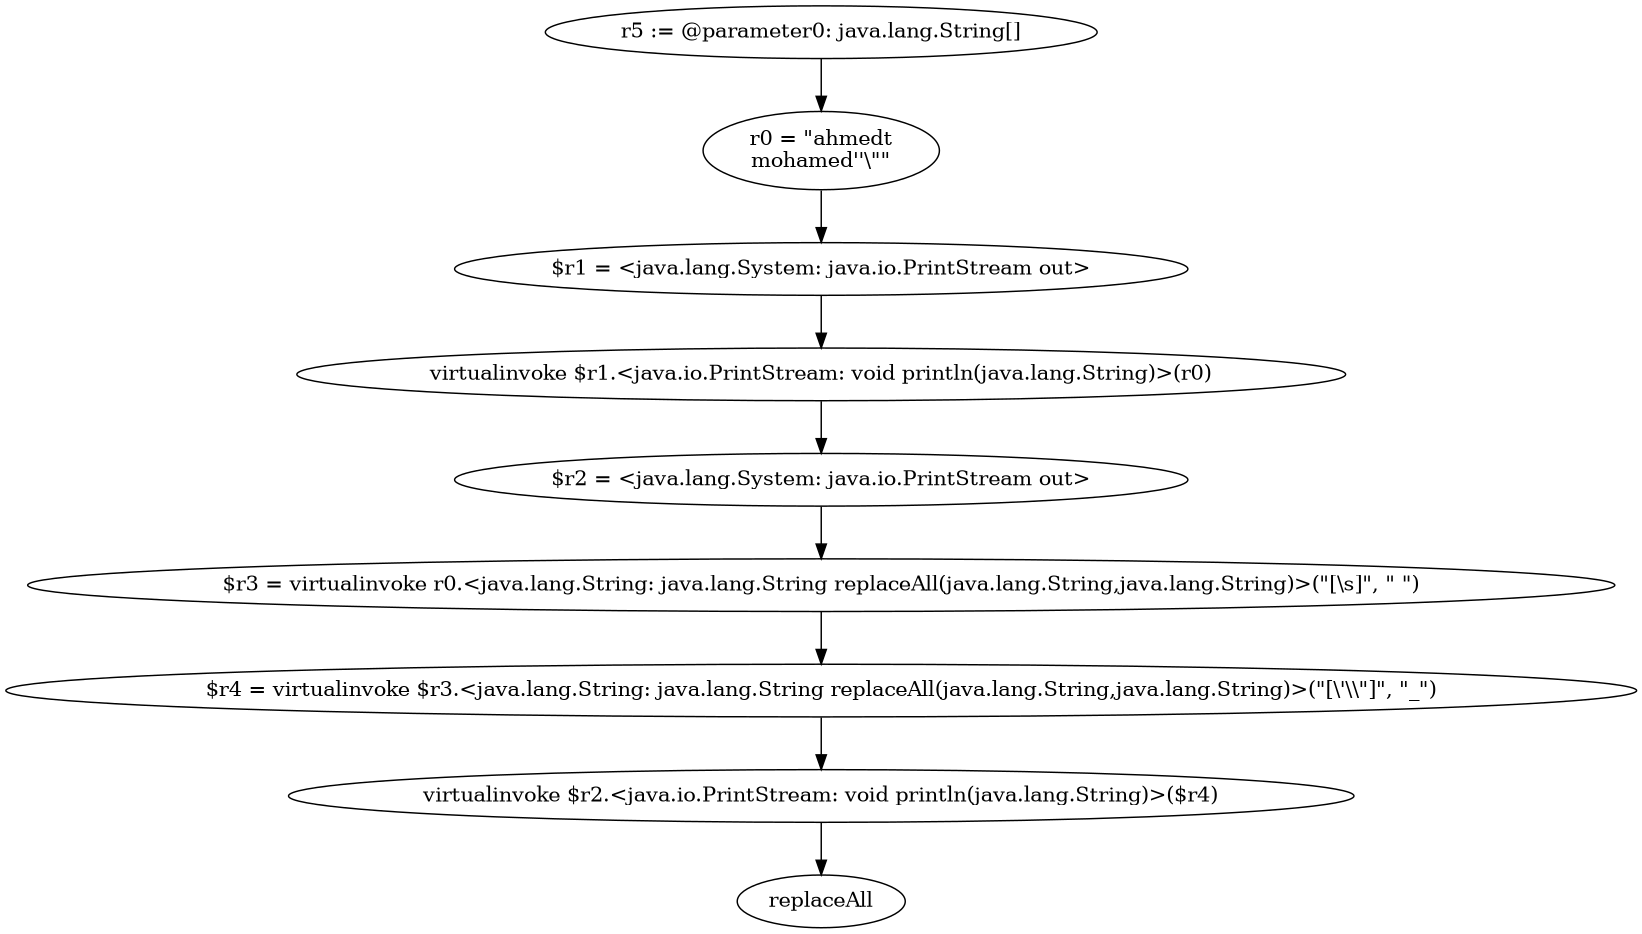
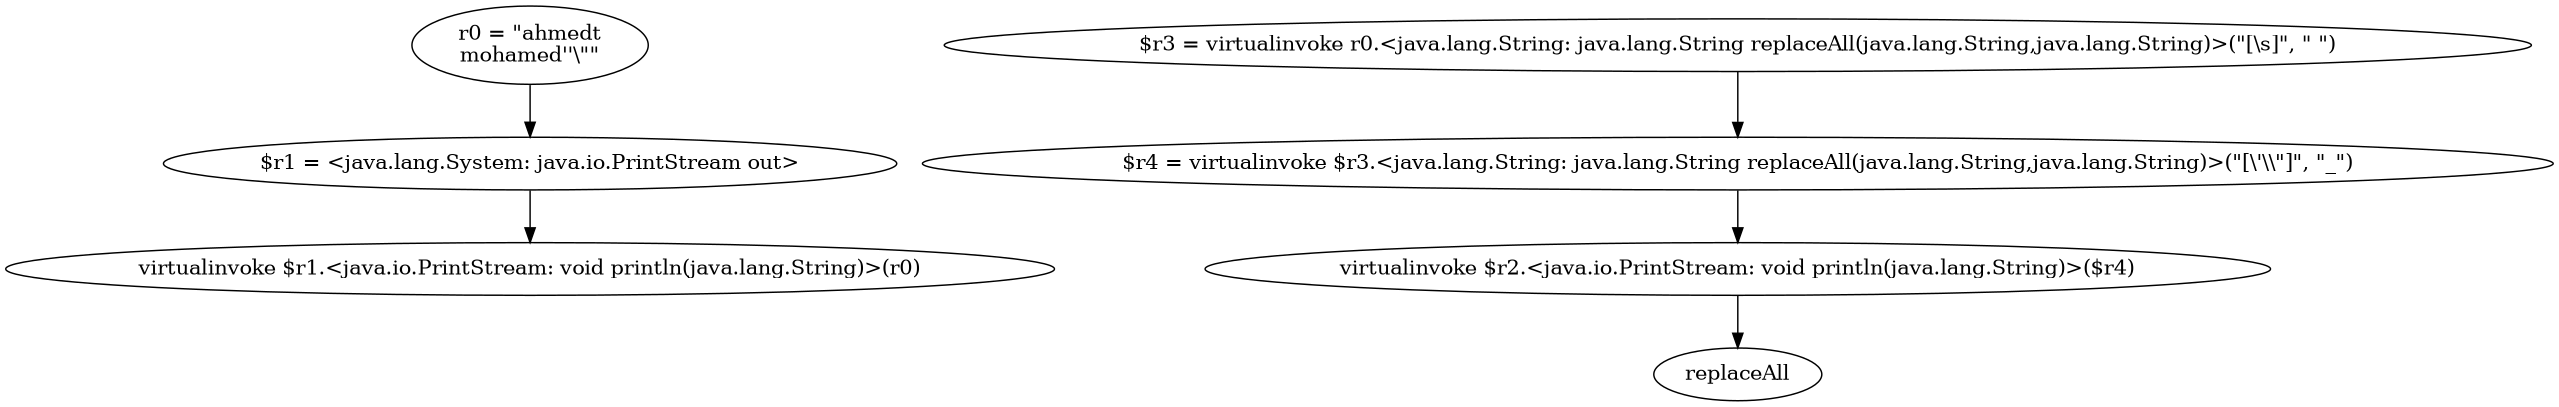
node "r5 := @parameter0: java.lang.String[]": removed
node "$r2 = <java.lang.System: java.io.PrintStream out>": removed
